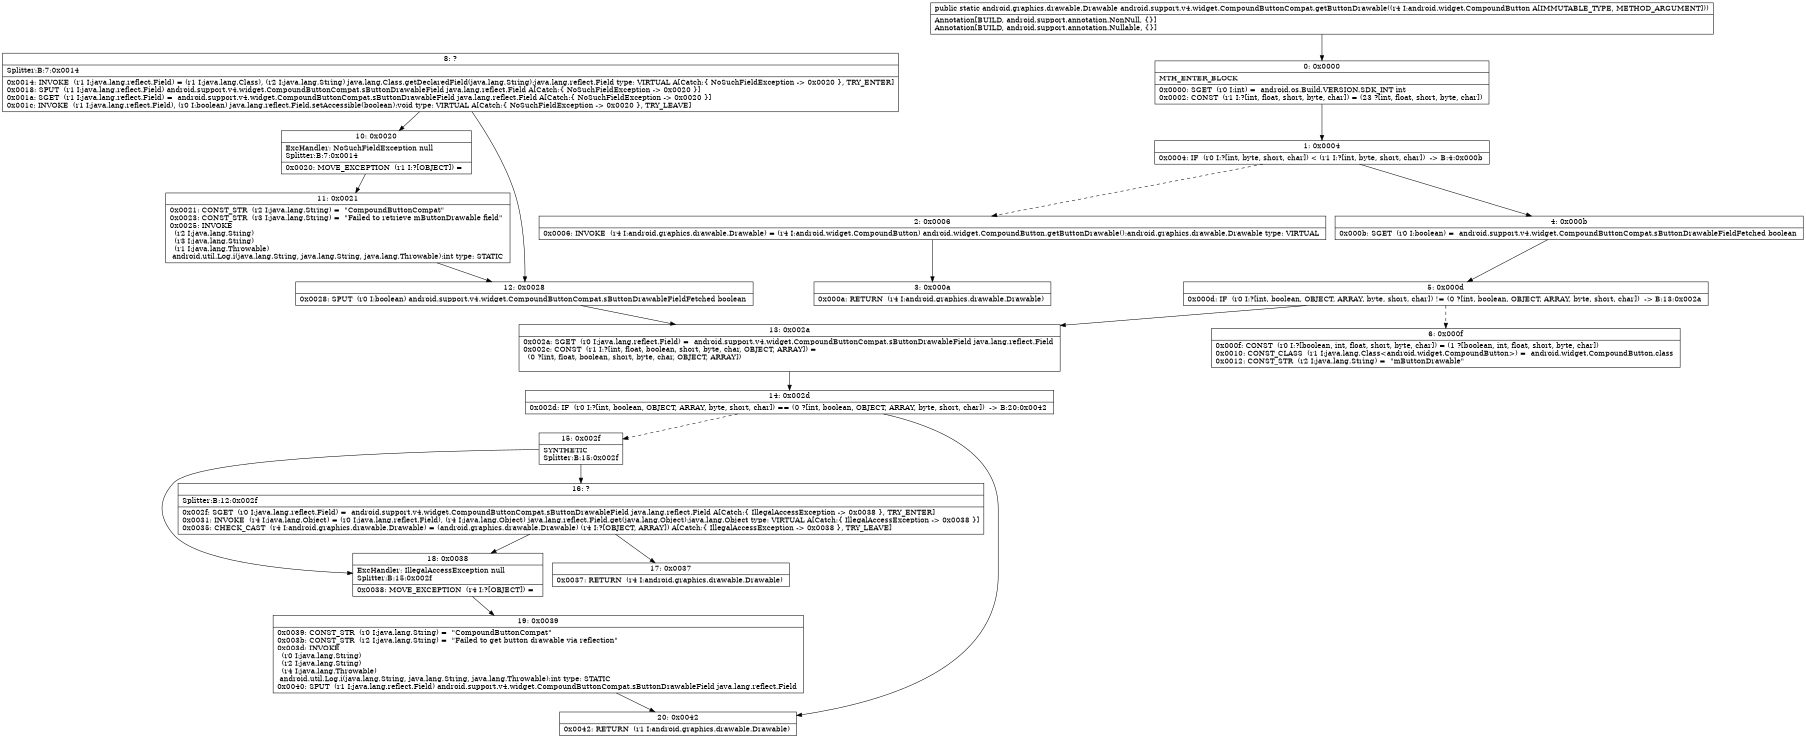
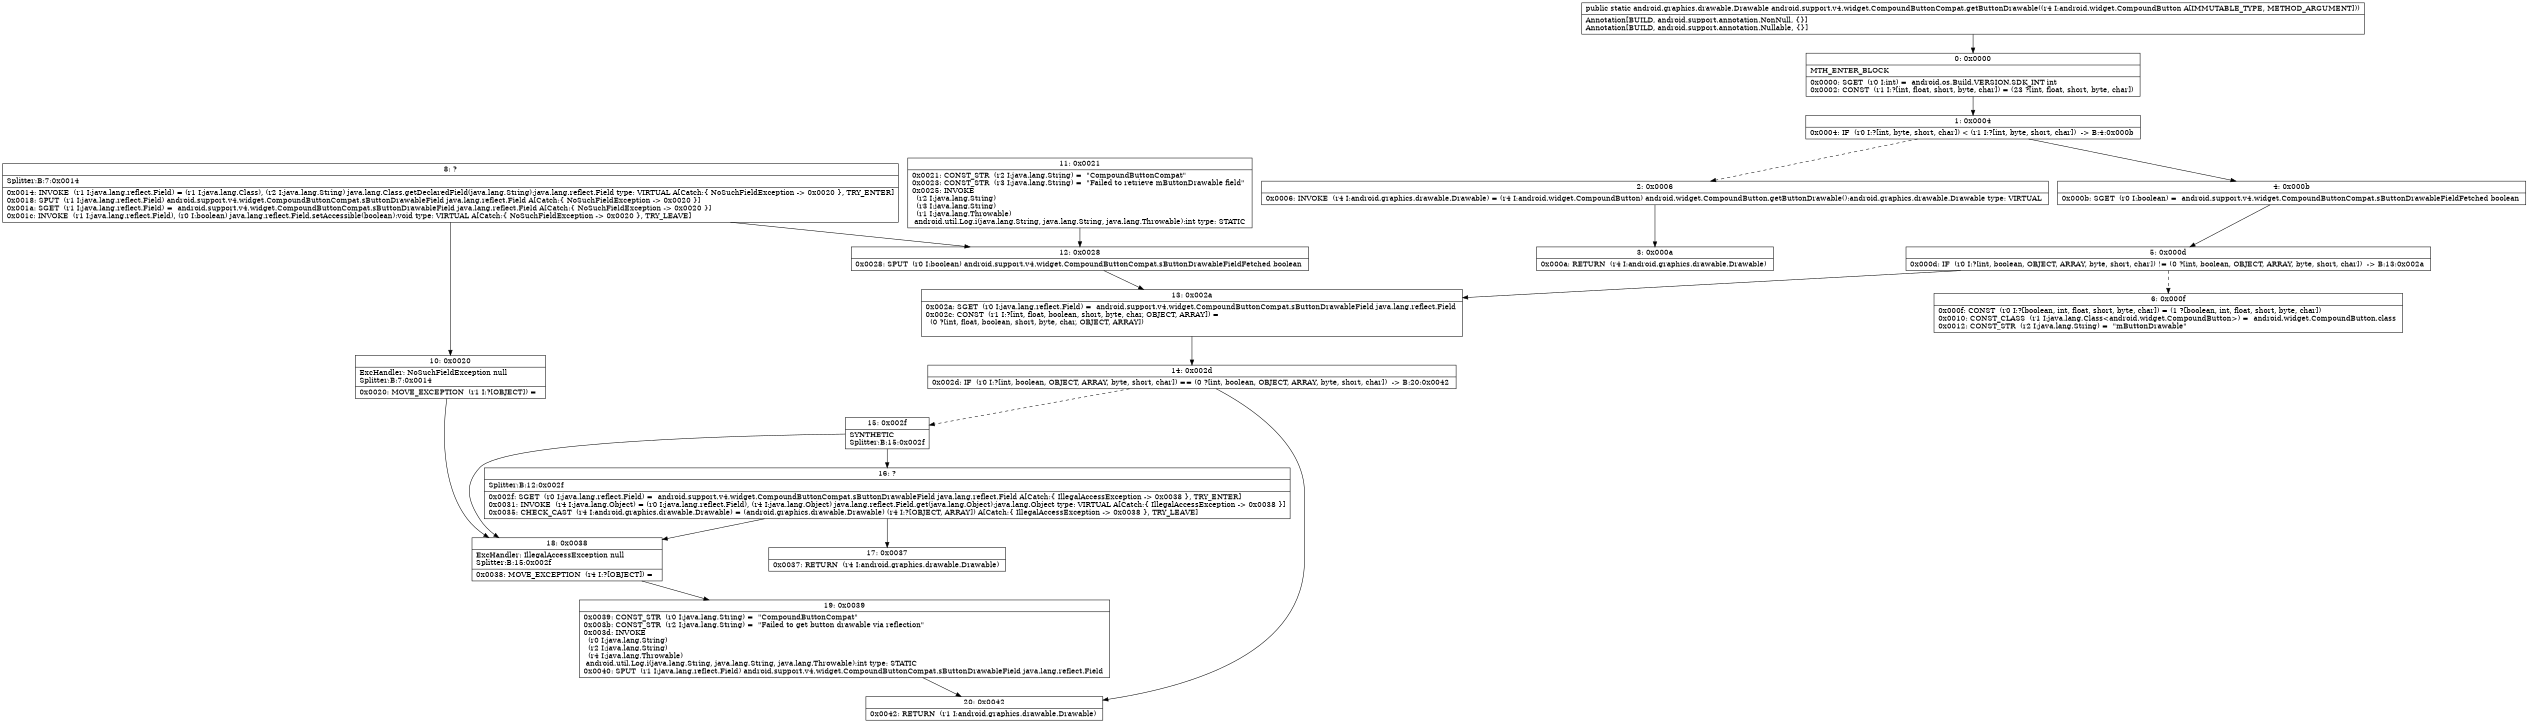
edge "10: 0x0020" -> "11: 0x0021": now "10: 0x0020" -> "18: 0x0038"
